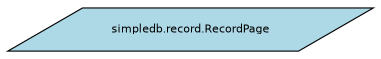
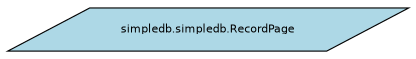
node "simpledb.record.RecordPage": label "simpledb.record.RecordPage" -> "simpledb.simpledb.RecordPage"
